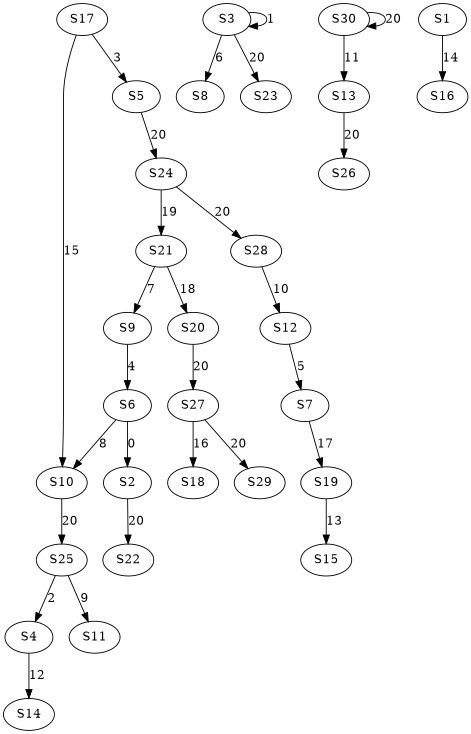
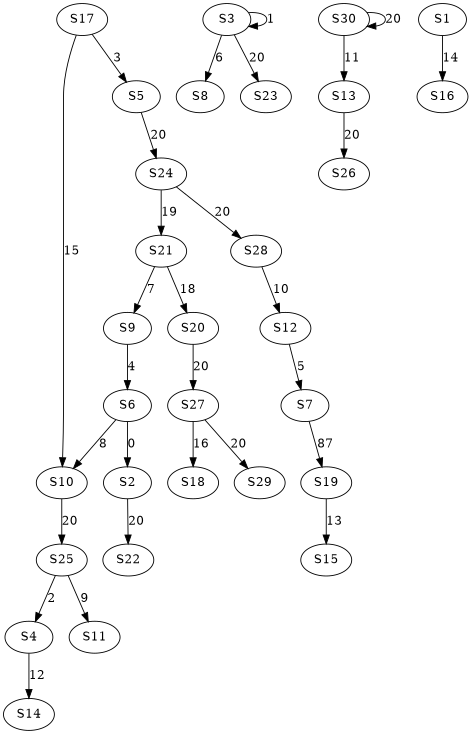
edge "S7" -> "S19": label "17" -> "87"
